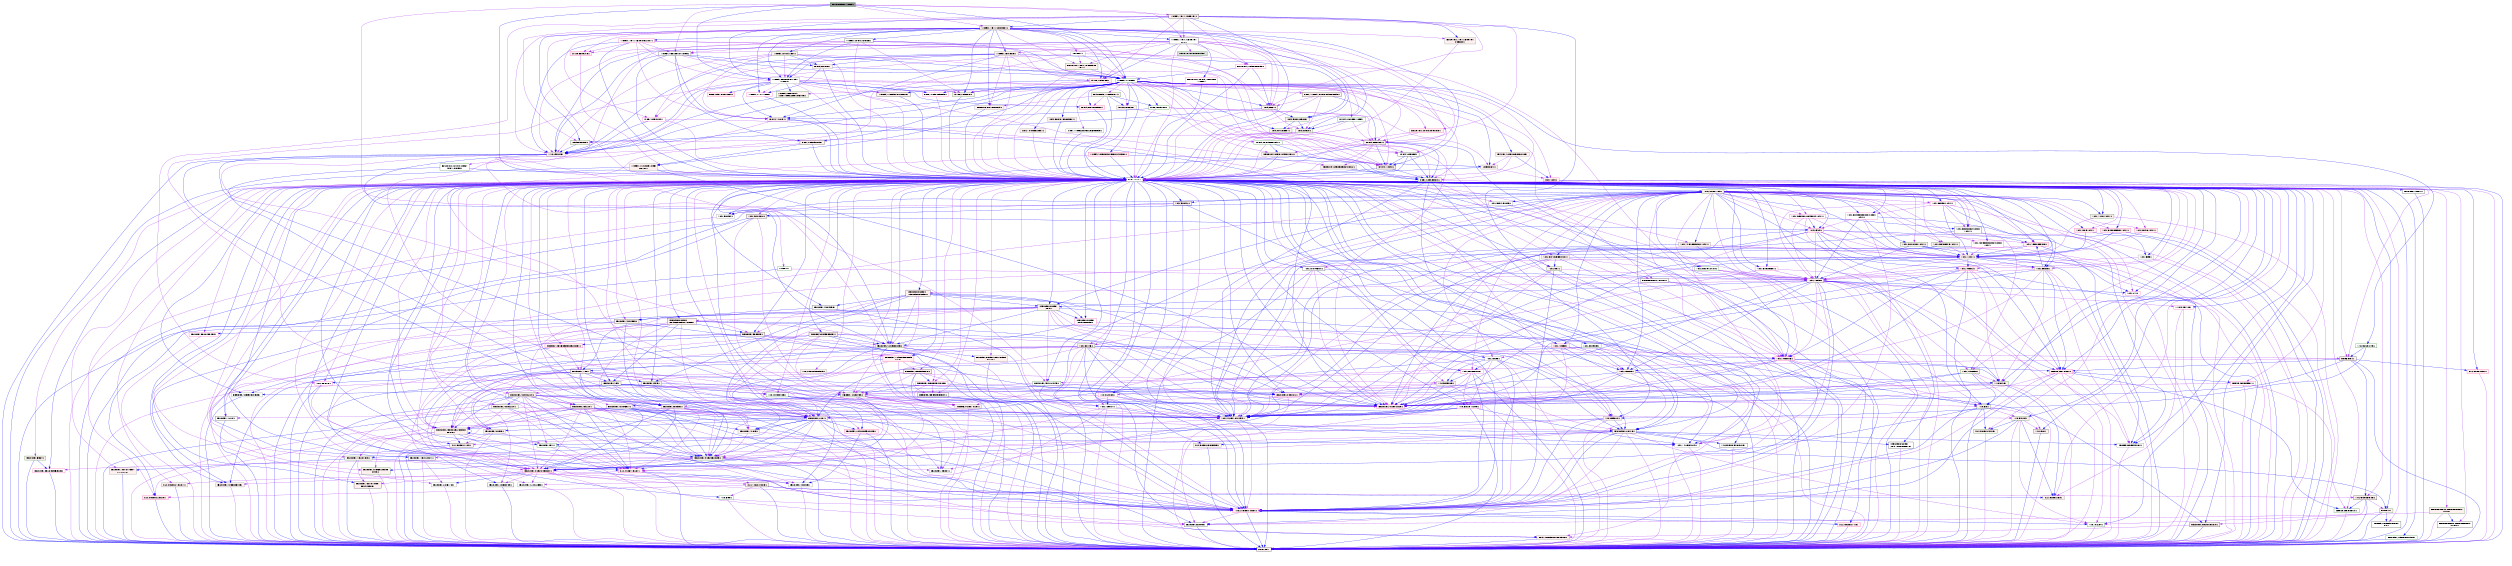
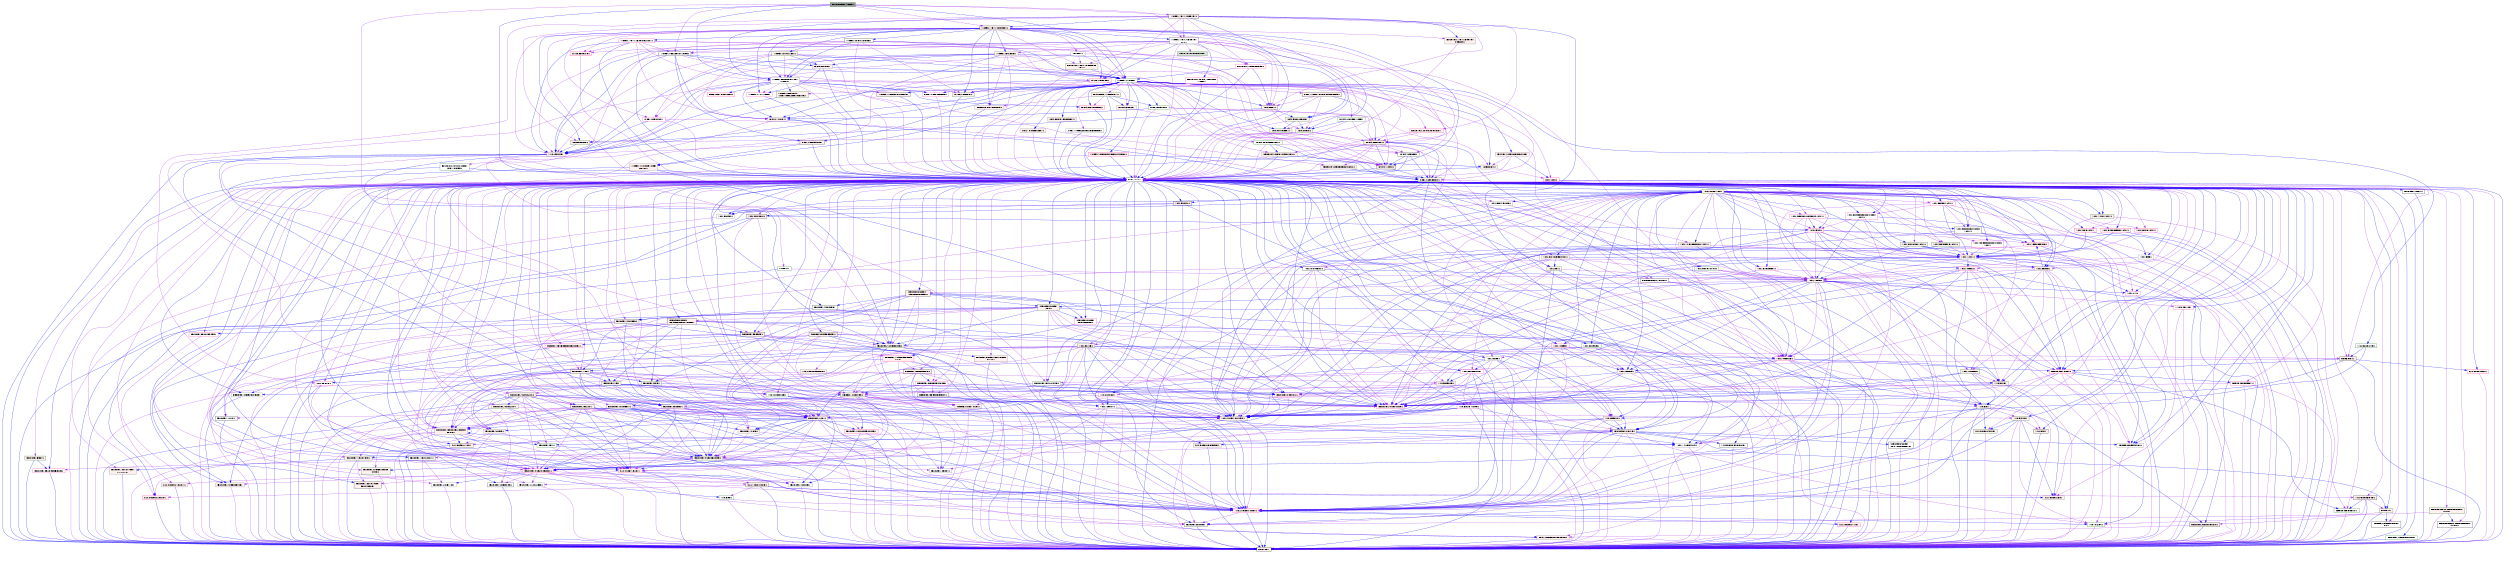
edge "Math/UnrealMath.h" -> "Internationalization /Text.h": now "Math/UnrealMath.h" -> "Math/RangeSet.h"
edge "Math/VectorRegister.h" -> "Math/Matrix.h": now "Math/RotationTranslation Matrix.h" -> "Math/Matrix.h"
edge "CoreGlobals.h" -> "Misc/OutputDevice.h": removed
